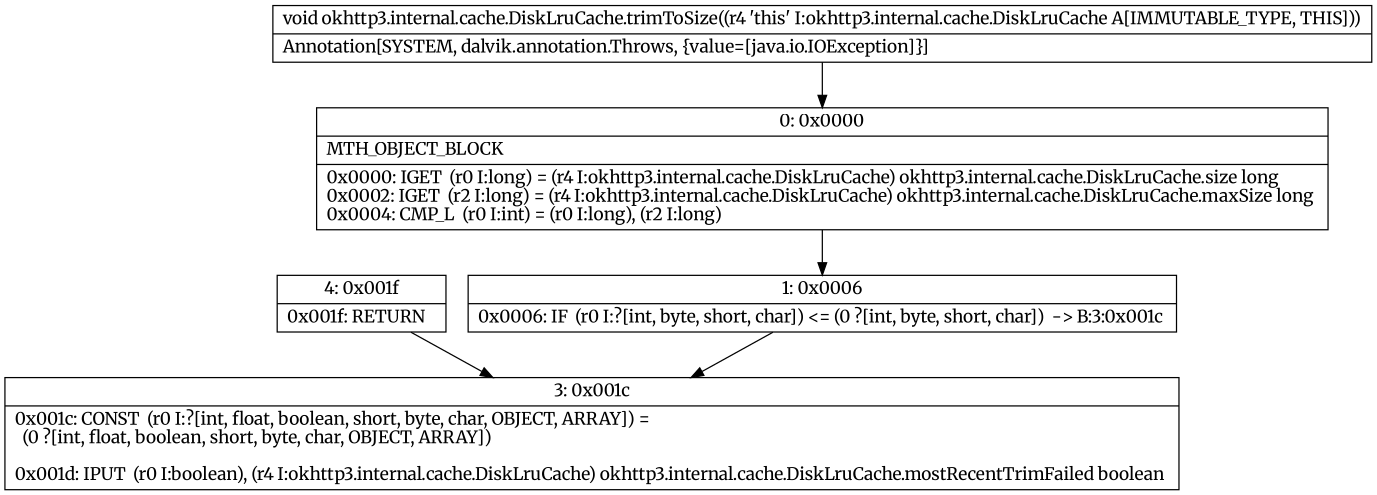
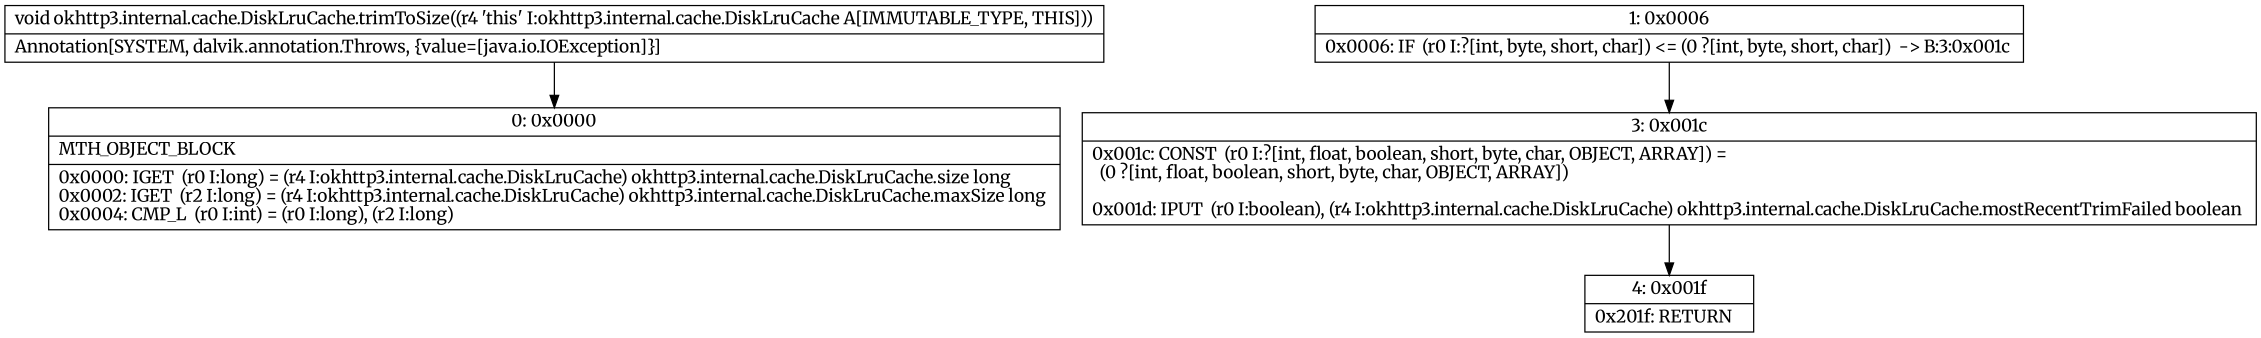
edge "0: 0x0000" -> "1: 0x0006": removed
node "4: 0x001f": text "0x001f: RETURN" -> "0x201f: RETURN"
edge "4: 0x001f" -> "3: 0x001c": reversed
